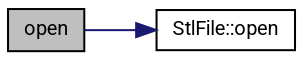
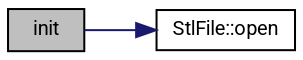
node "open": label "open" -> "init"
